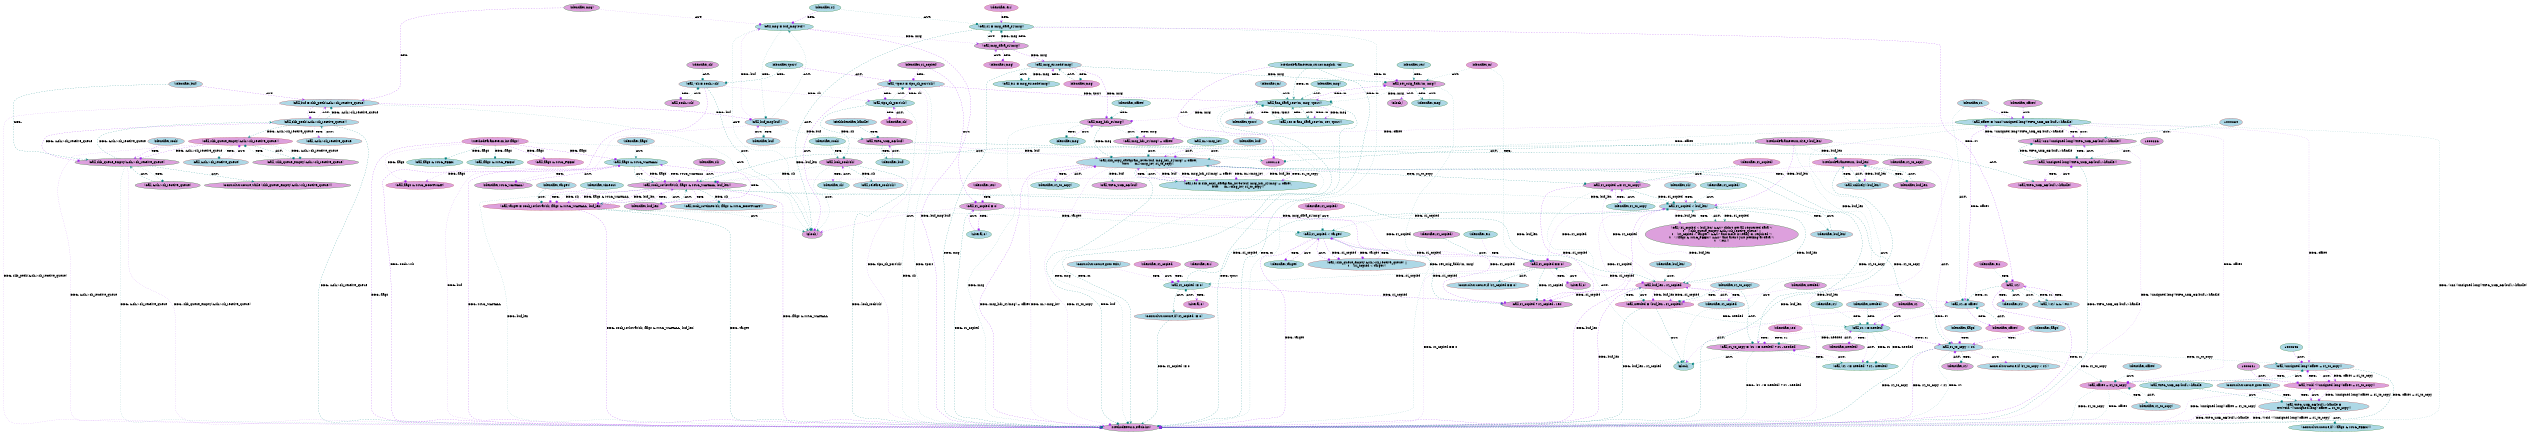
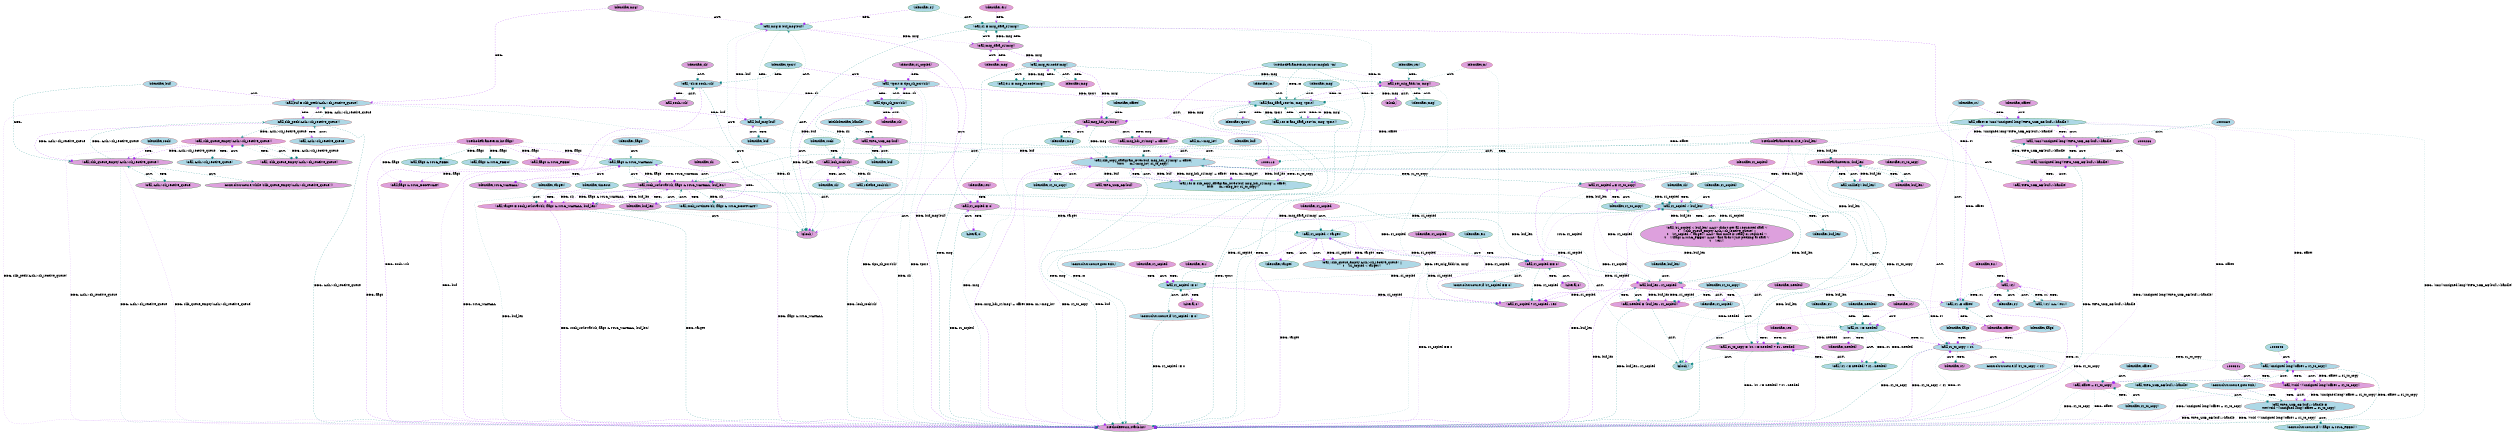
node "(Call,res = anc_data_recv(m, set, tport))": label "(Call,res = anc_data_recv(m, set, tport))" -> "(Call,res = anc_data_recv(m, msg, tport))"
edge "(Call,sz_copied < buf_len)" -> "(Call,sz_copied == 0)": label "DDG: sz_copied" -> "MSG: sz_copied"
